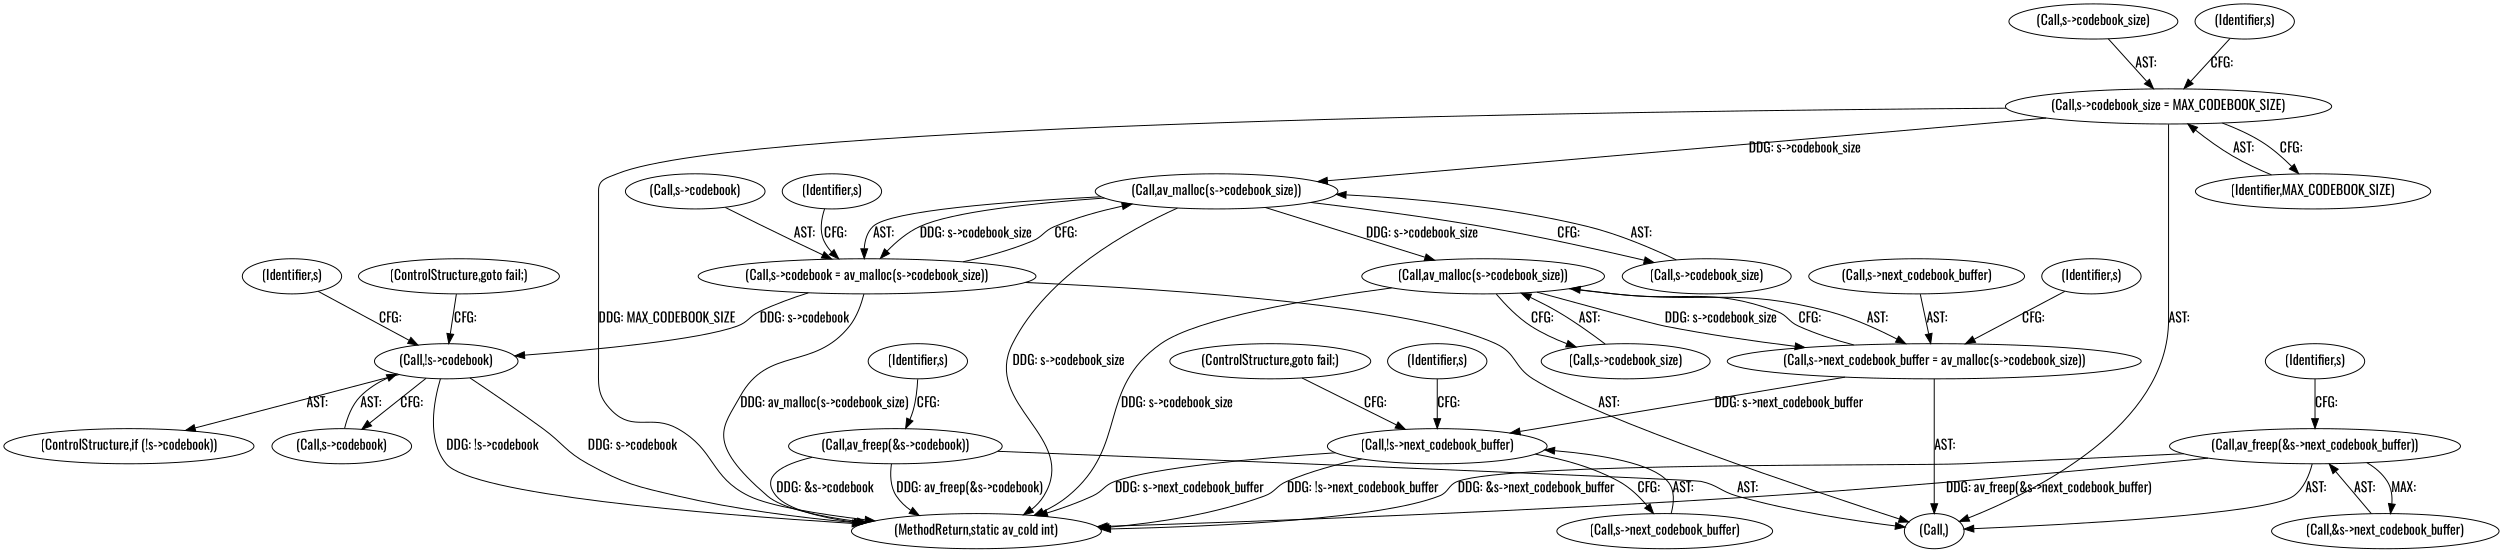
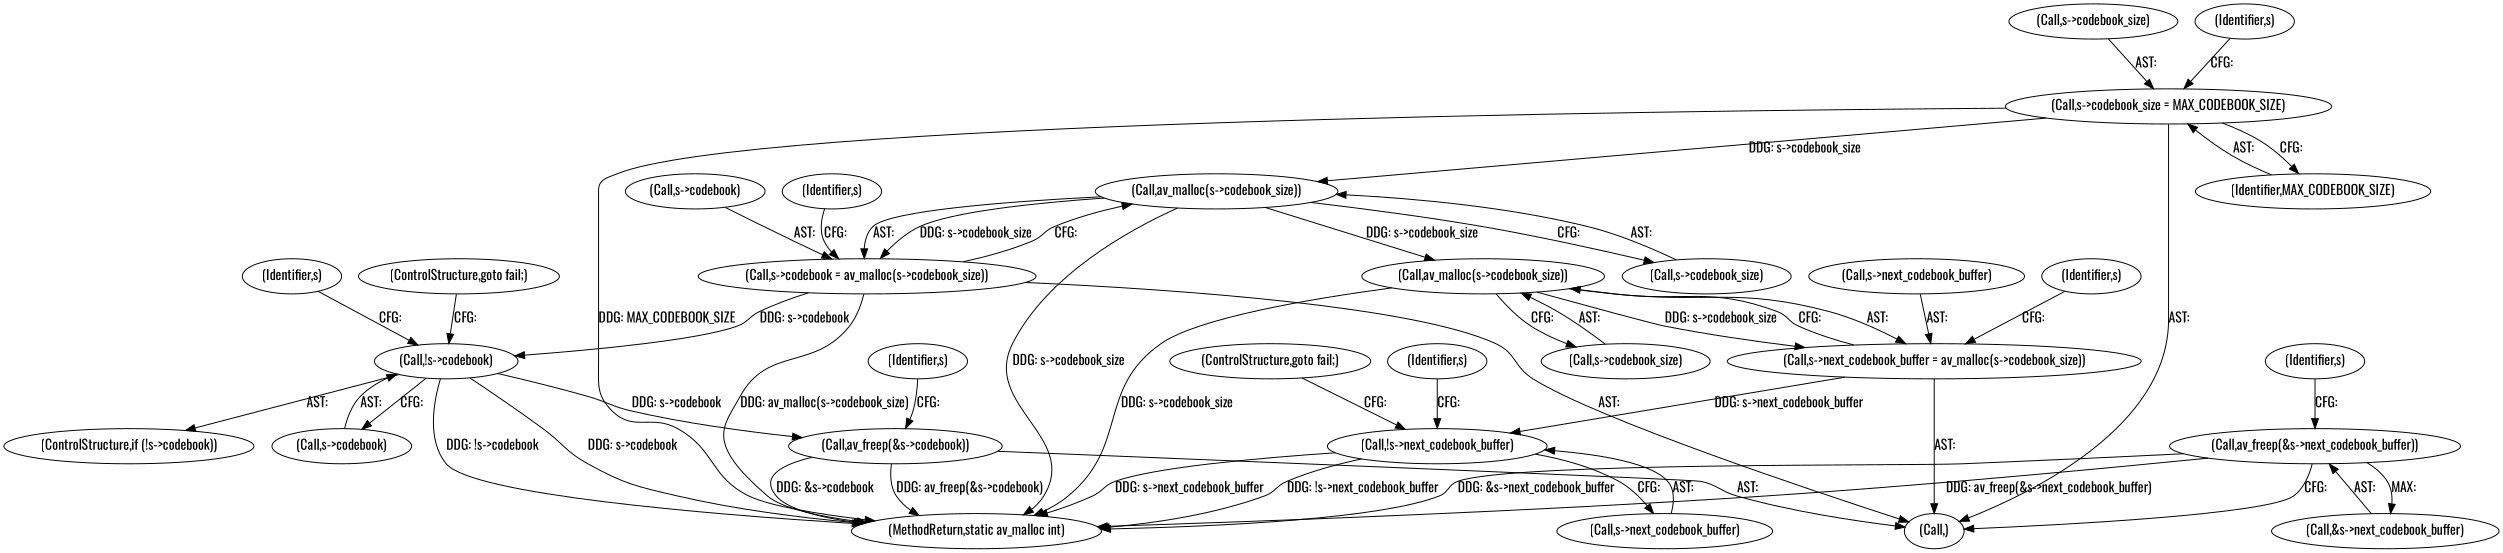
edge "(Call,!s->codebook)" -> "(Call,av_freep(&s->codebook))": added, label "DDG: s->codebook"
edge "(Call,av_freep(&s->next_codebook_buffer))" -> "(Call,)": label "AST: " -> "CFG: "
node "(MethodReturn,static av_cold int)": label "(MethodReturn,static av_cold int)" -> "(MethodReturn,static av_malloc int)"
